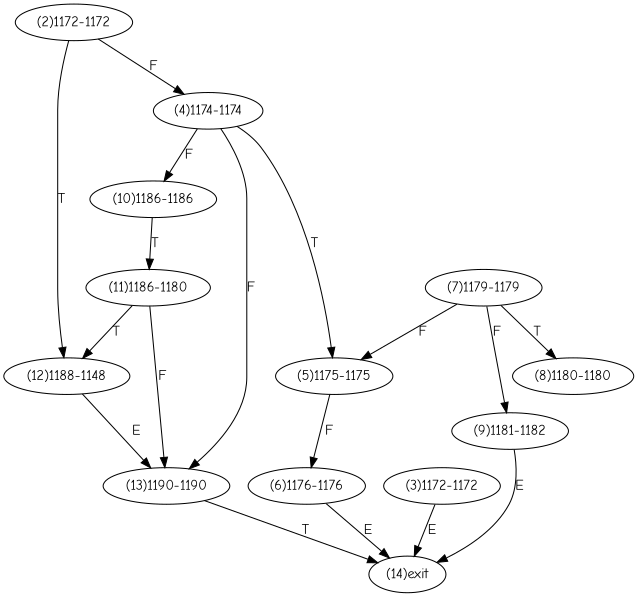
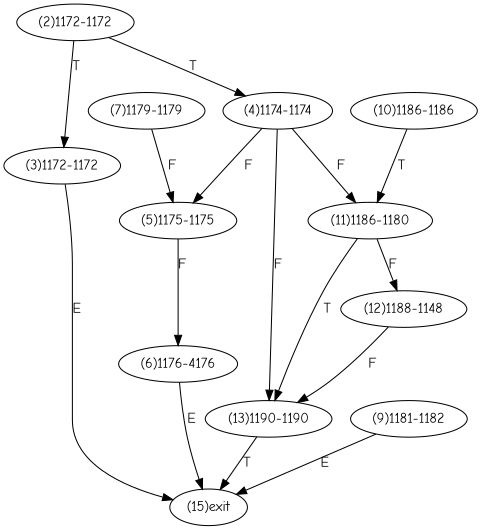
edge "(2)1172-1172" -> "(4)1174-1174": label "F" -> "T"
edge "(4)1174-1174" -> "(10)1186-1186": now "(4)1174-1174" -> "(11)1186-1180"
edge "(2)1172-1172" -> "(12)1188-1148": now "(2)1172-1172" -> "(3)1172-1172"
edge "(4)1174-1174" -> "(5)1175-1175": label "T" -> "F"
edge "(11)1186-1180" -> "(12)1188-1148": label "T" -> "F"
edge "(7)1179-1179" -> "(9)1181-1182": removed, label "F"
edge "(11)1186-1180" -> "(13)1190-1190": label "F" -> "T"
node "(8)1180-1180": removed
edge "(12)1188-1148" -> "(13)1190-1190": label "E" -> "F"
node "(6)1176-1176": label "(6)1176-1176" -> "(6)1176-4176"
node "(14)exit": label "(14)exit" -> "(15)exit"
